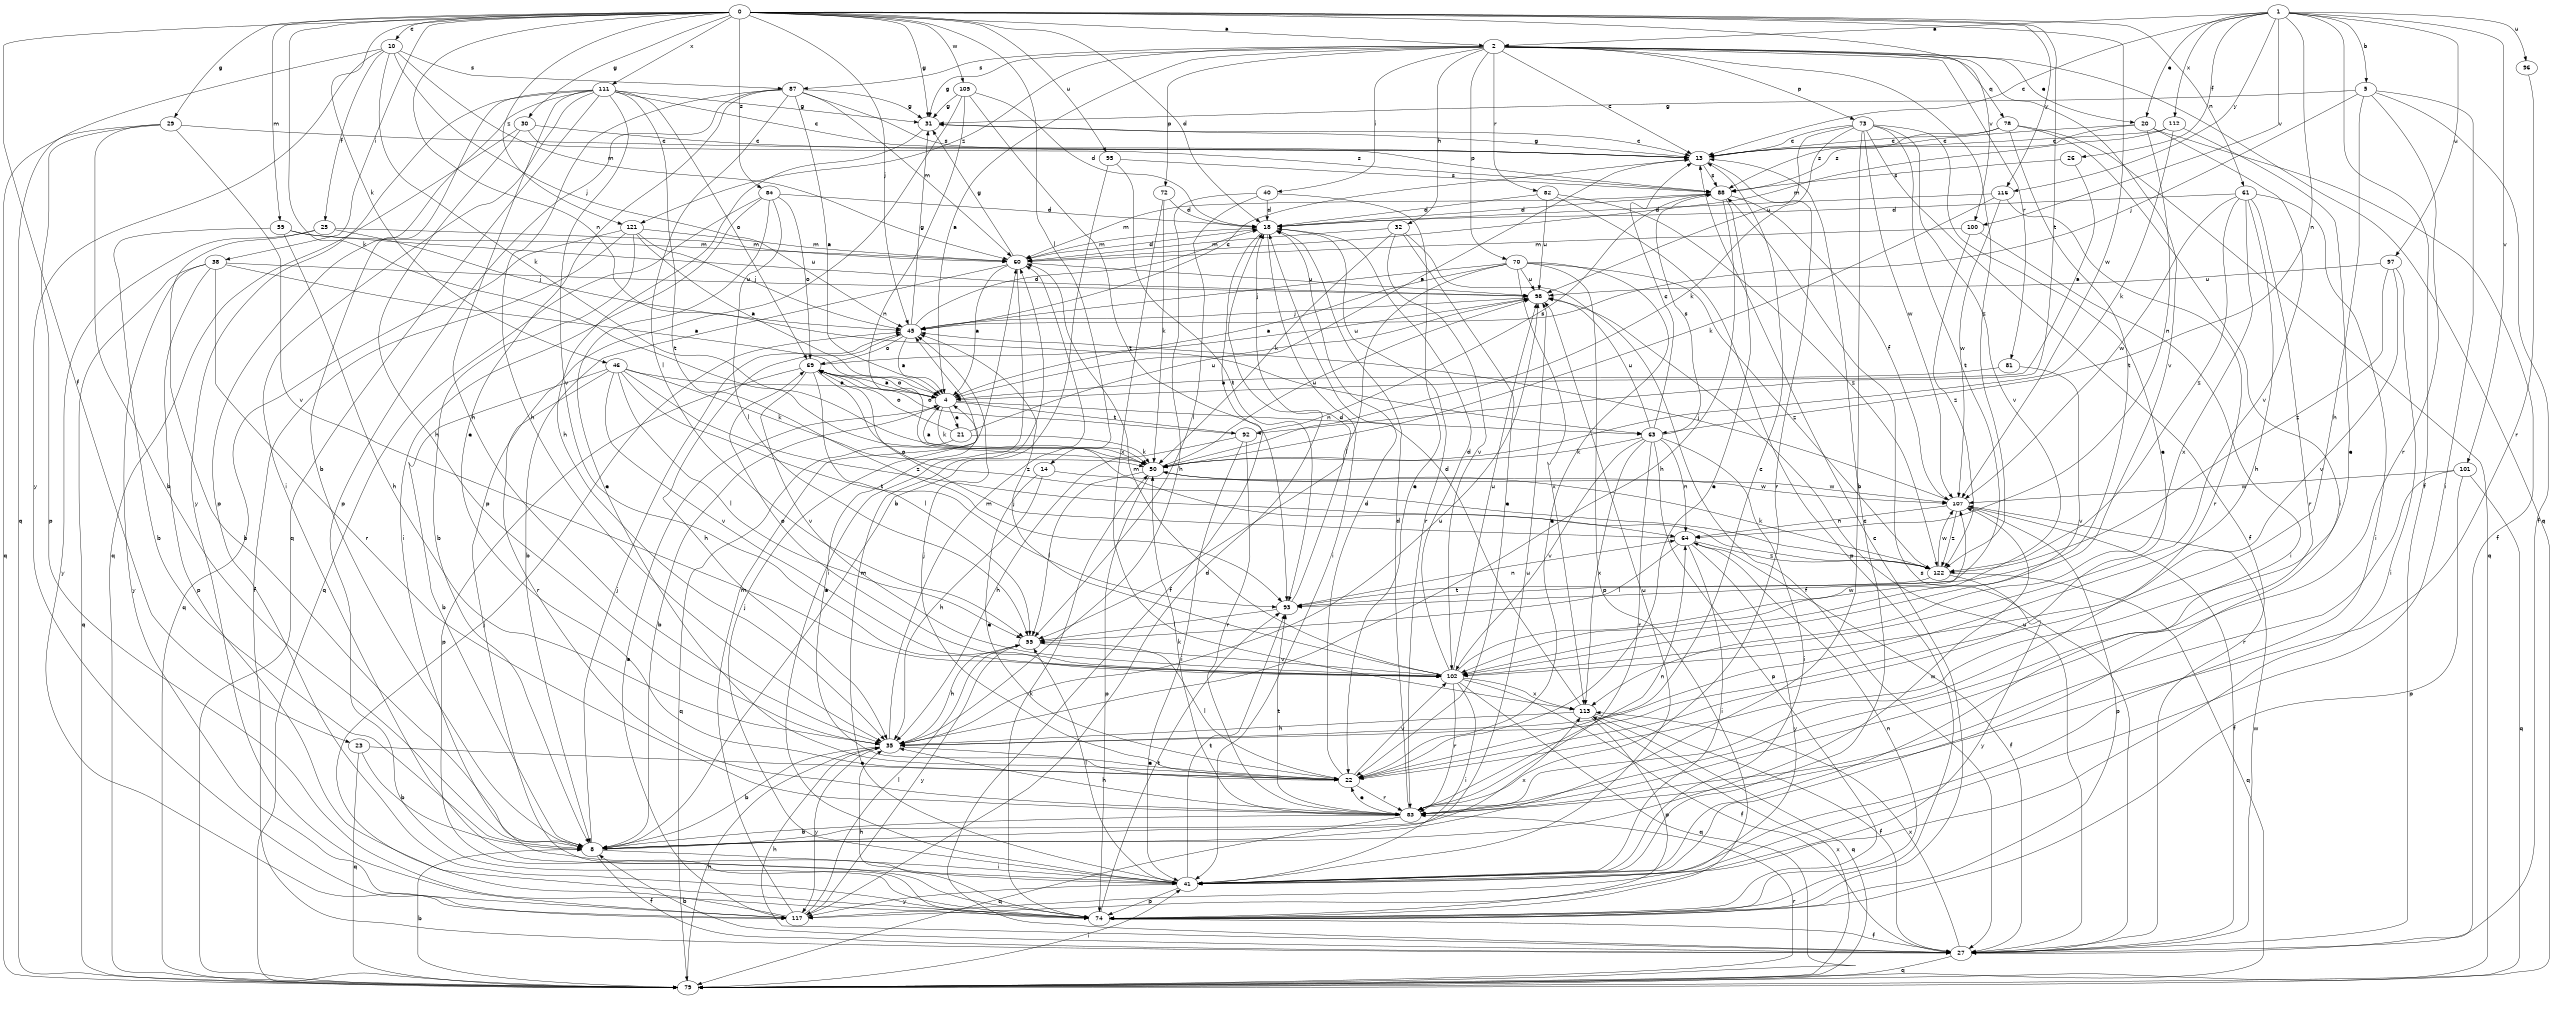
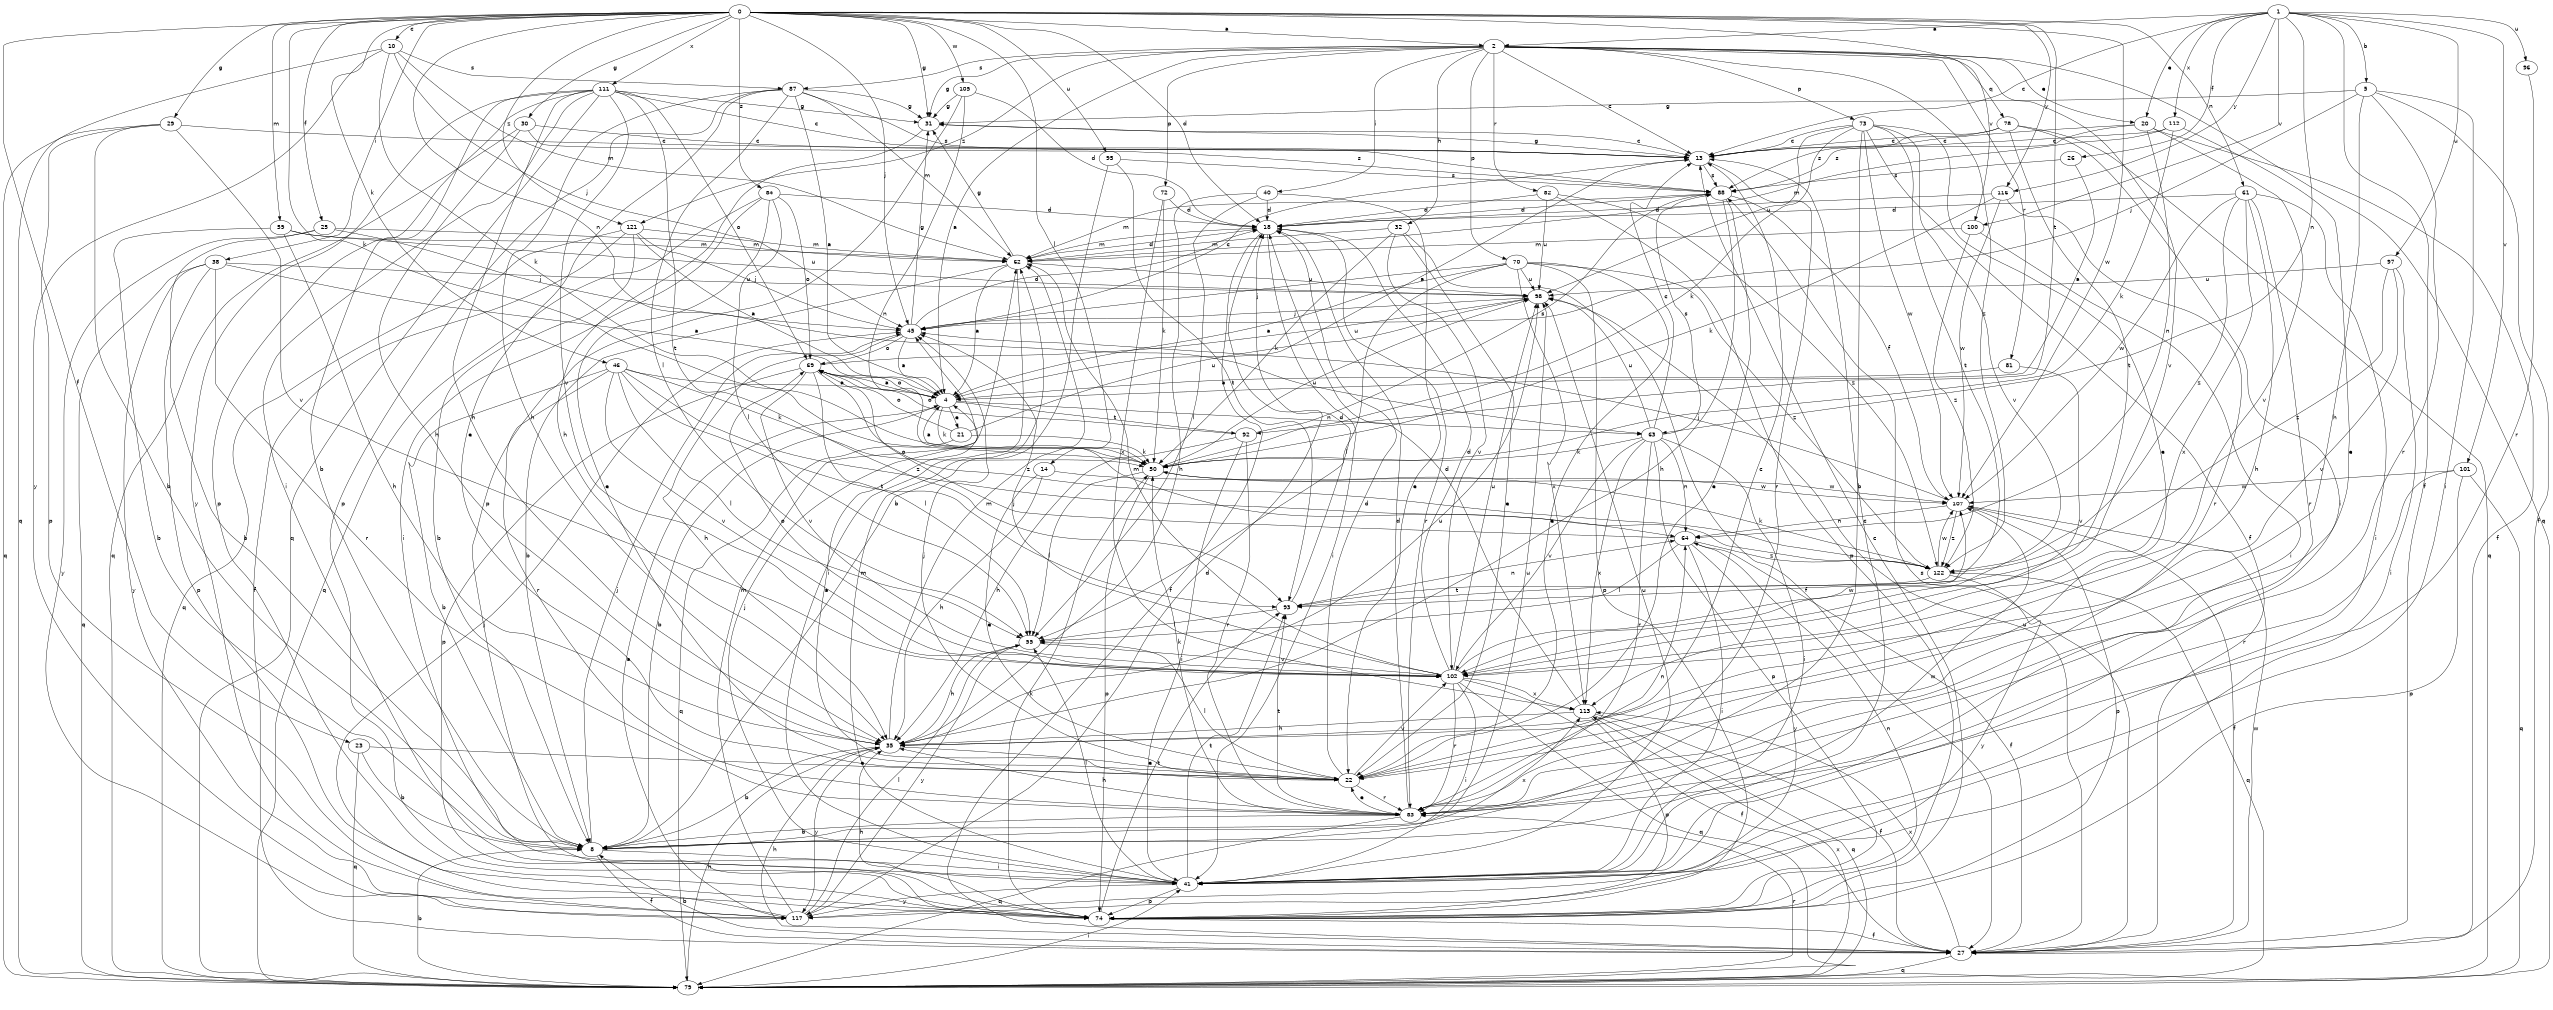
edge "10" -> "25": now "0" -> "25"
node "60": label "60" -> "62"
edge "105" -> "93": removed, label "t"
